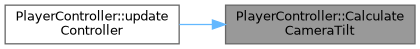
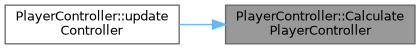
node "PlayerController::Calculate CameraTilt": label "PlayerController::Calculate CameraTilt" -> "PlayerController::Calculate PlayerController"
